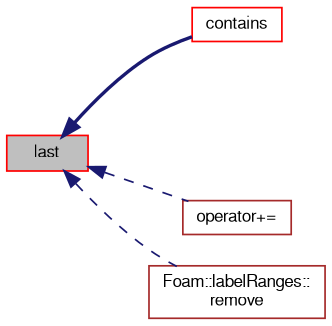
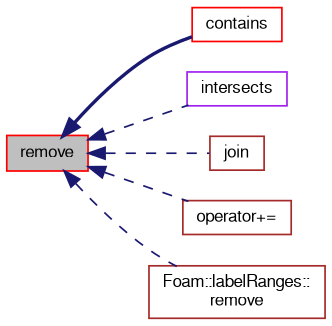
node "intersects": added
node "last": label "last" -> "remove"
node "join": added
